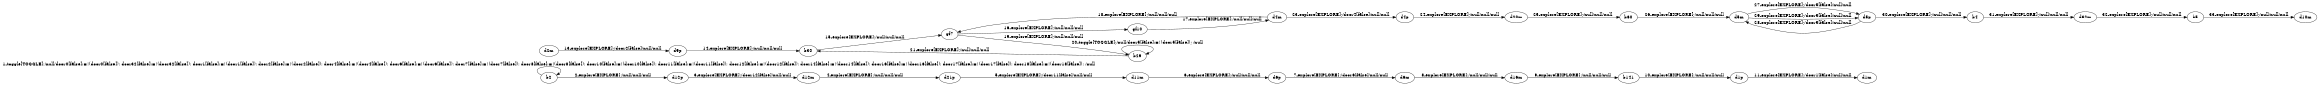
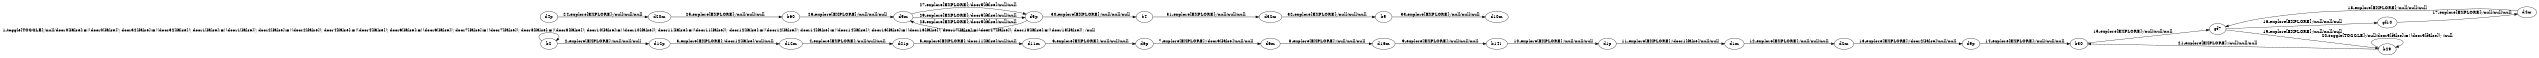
edge "d4m" -> "d4p": removed, label "23-explore[EXPLORE];/door4[false]/null/null"
edge "d1m" -> "d2m": added, label "12-explore[EXPLORE];/null/null/null"
